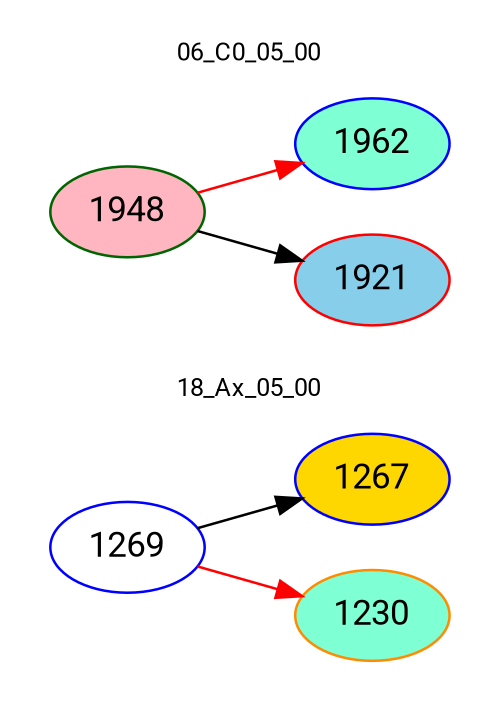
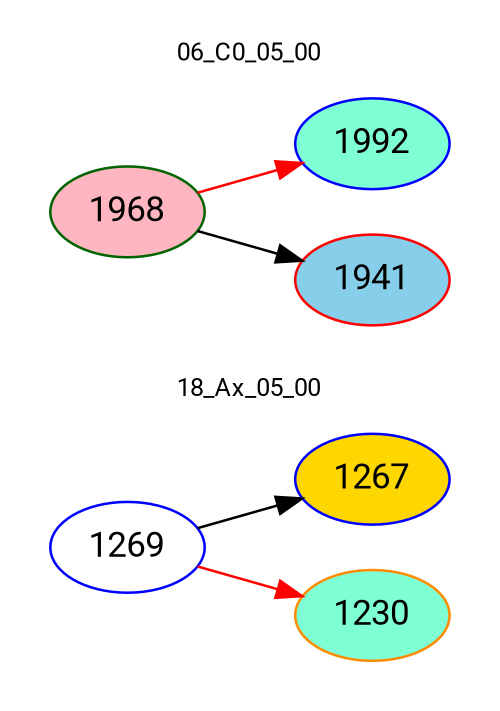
node "1962": label "1962" -> "1992"
node "1948": label "1948" -> "1968"
node "1921": label "1921" -> "1941"
